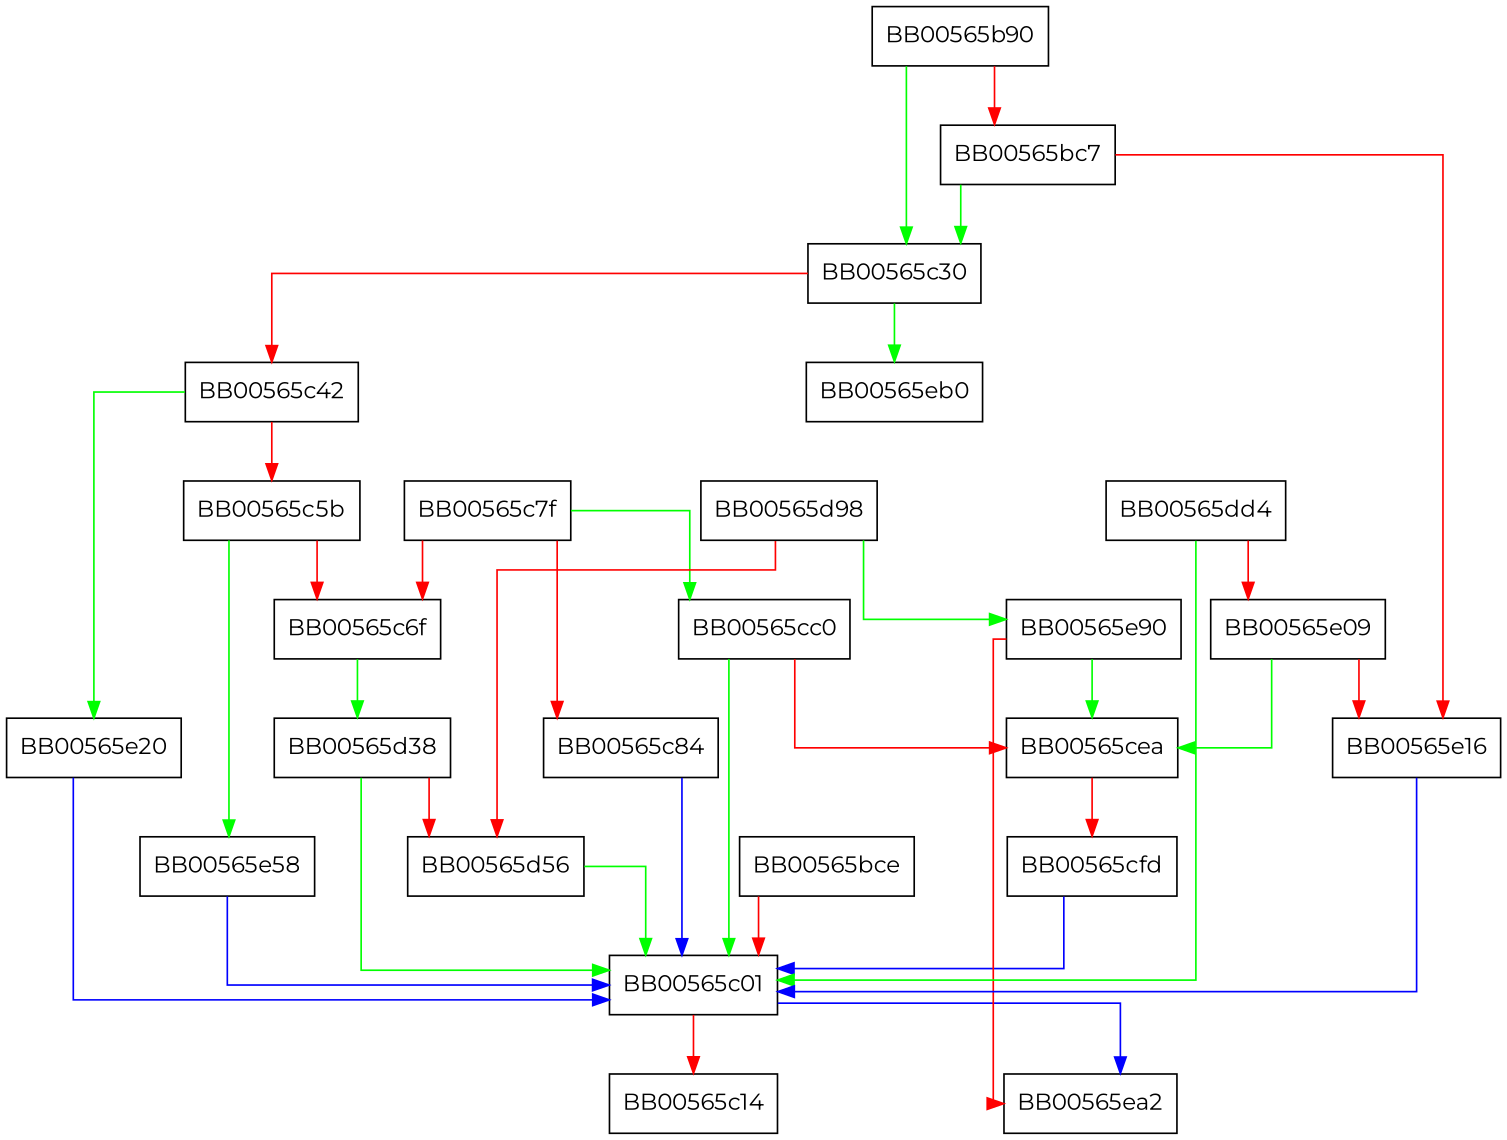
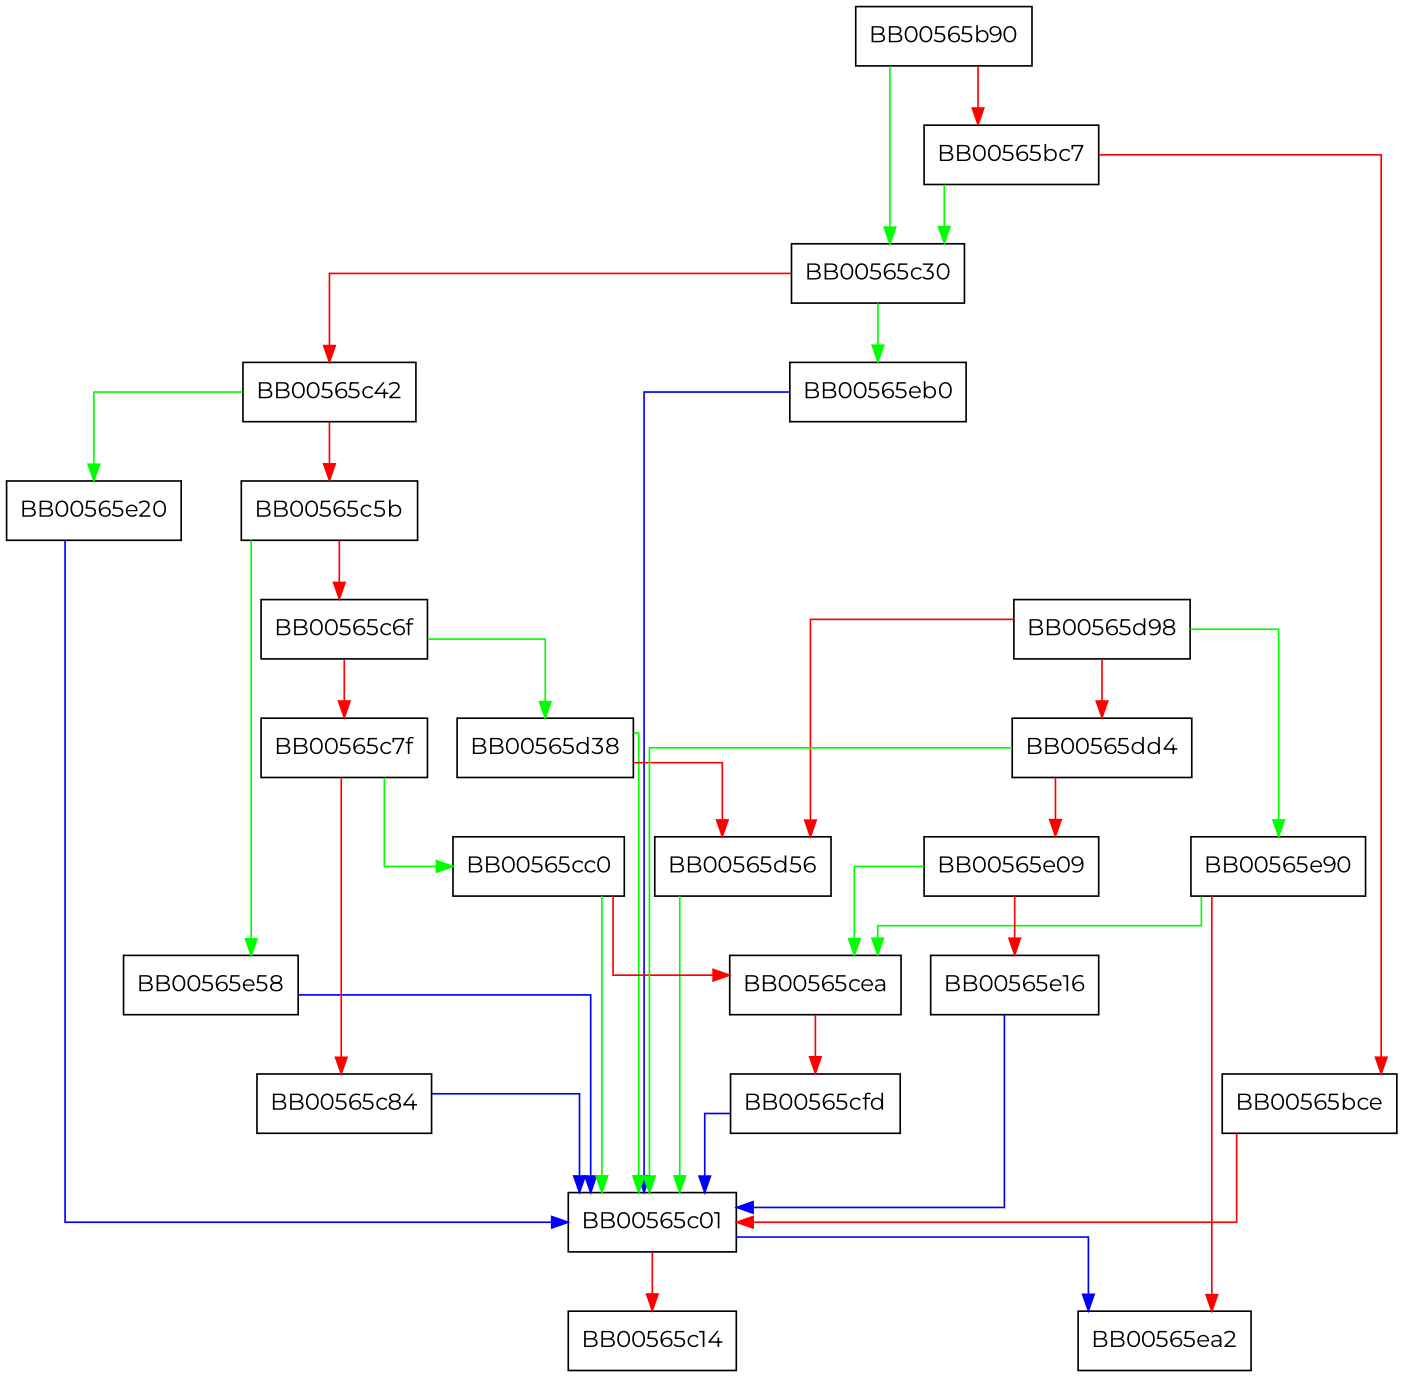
edge "BB00565bc7" -> "BB00565e16": now "BB00565bc7" -> "BB00565bce"
edge "BB00565c7f" -> "BB00565c6f": reversed
edge "BB00565d98" -> "BB00565dd4": added
edge "BB00565eb0" -> "BB00565c01": added
